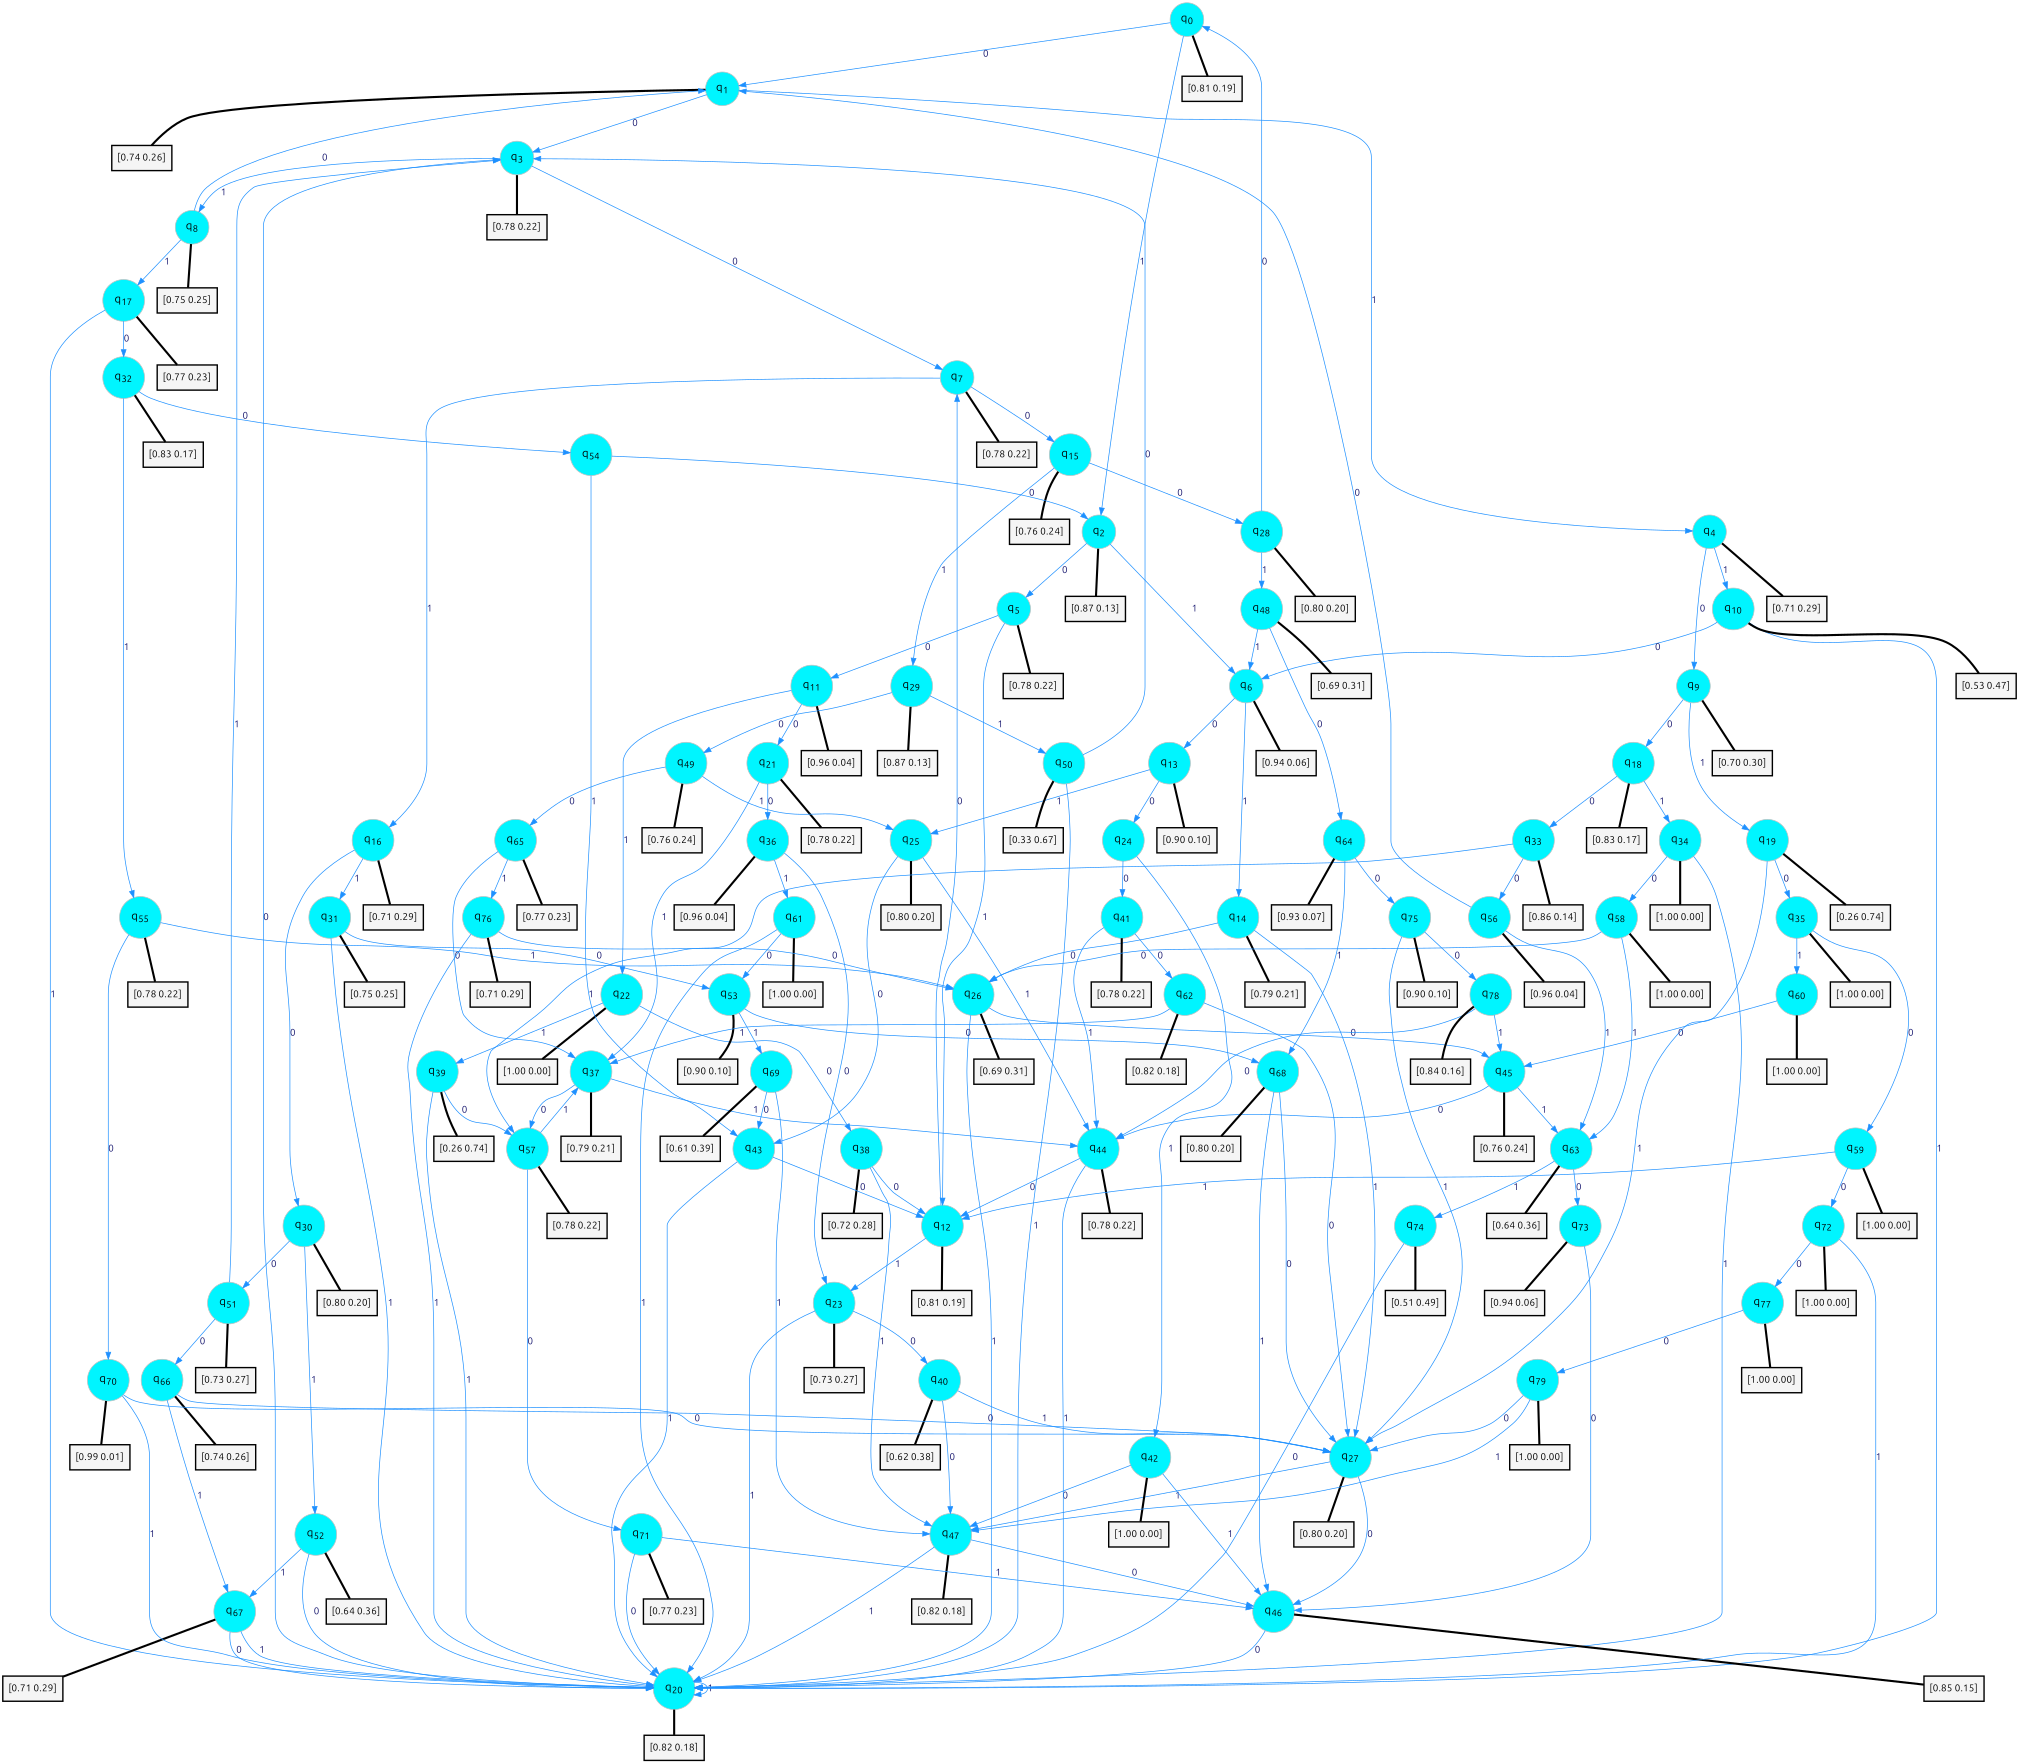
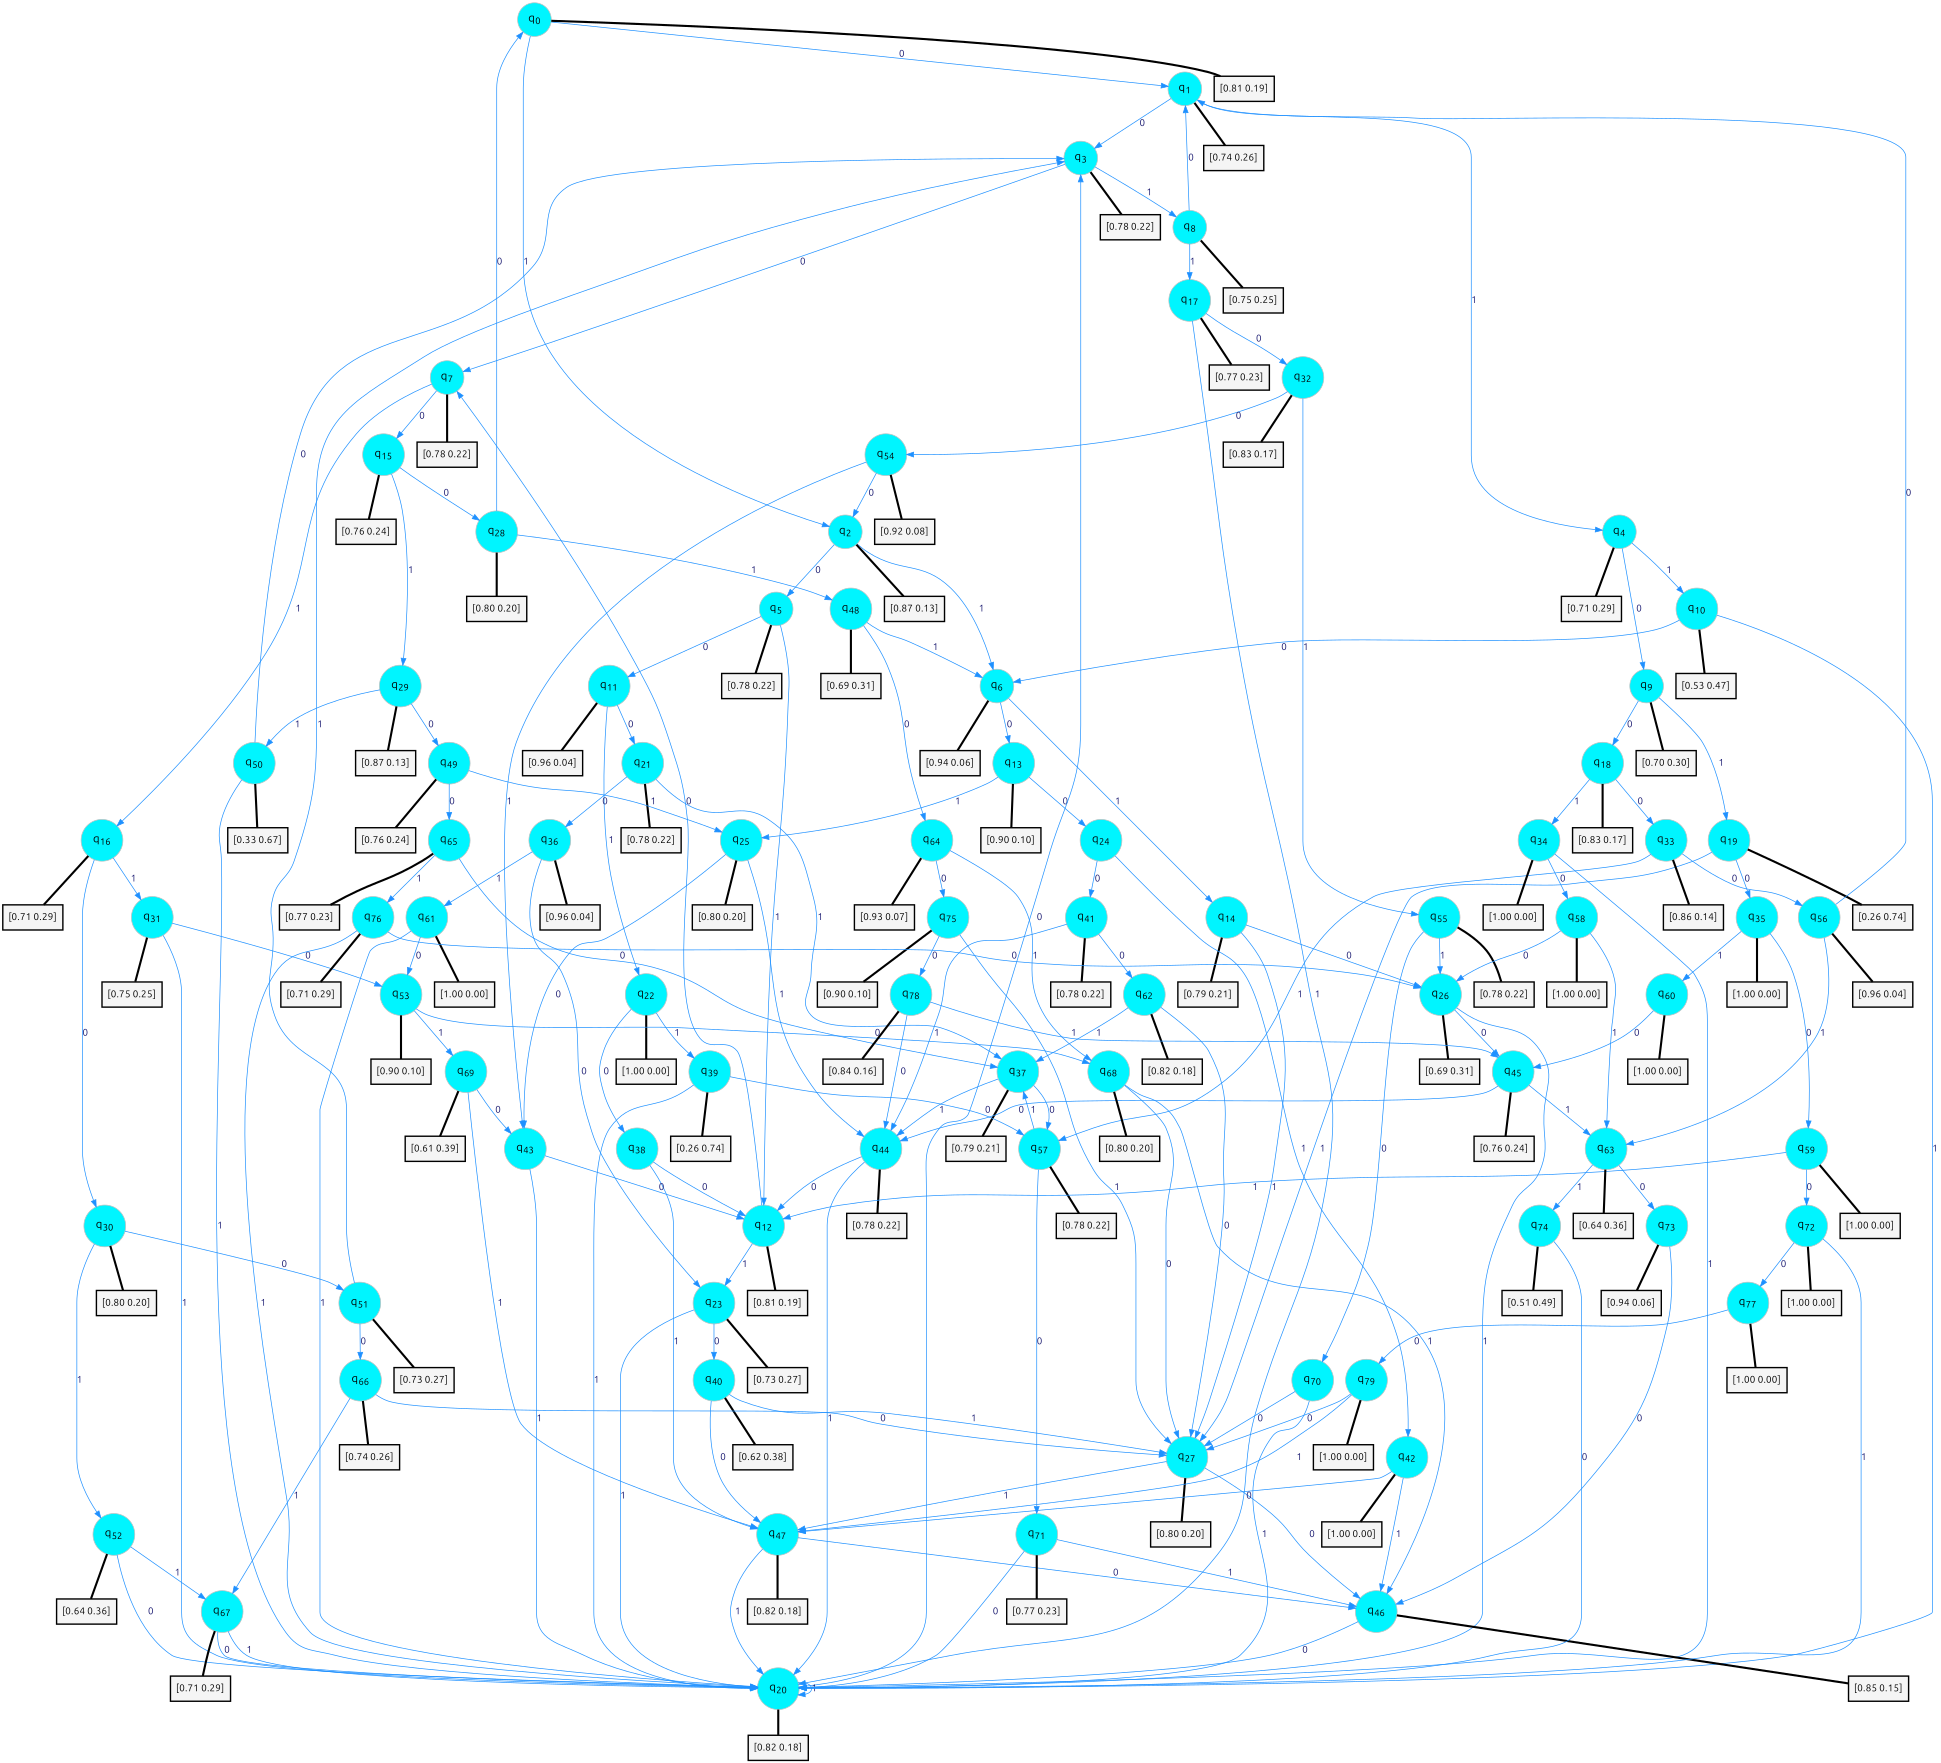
node "[0.92 0.08]": added
node "[0.72 0.28]": removed
node "[0.99 0.01]": removed
